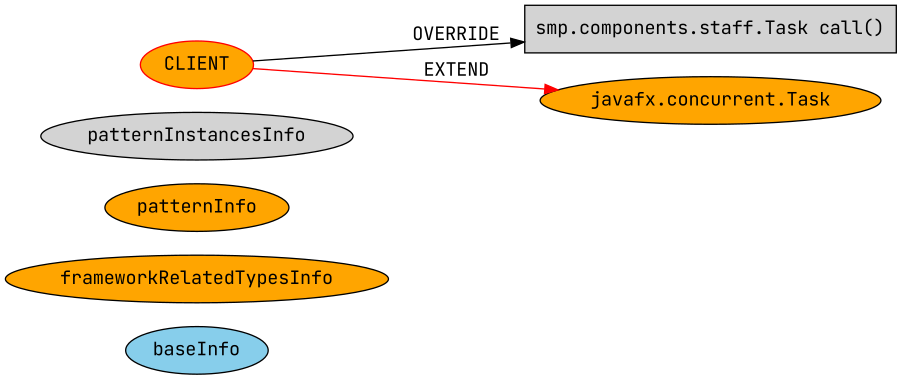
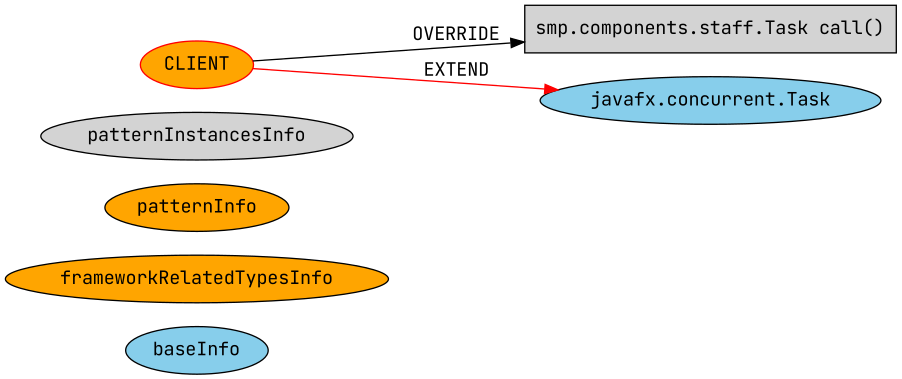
node "javafx.concurrent.Task": fillcolor orange -> skyblue
